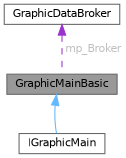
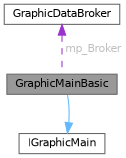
edge "IGraphicMain" -> "GraphicMainBasic": reversed
